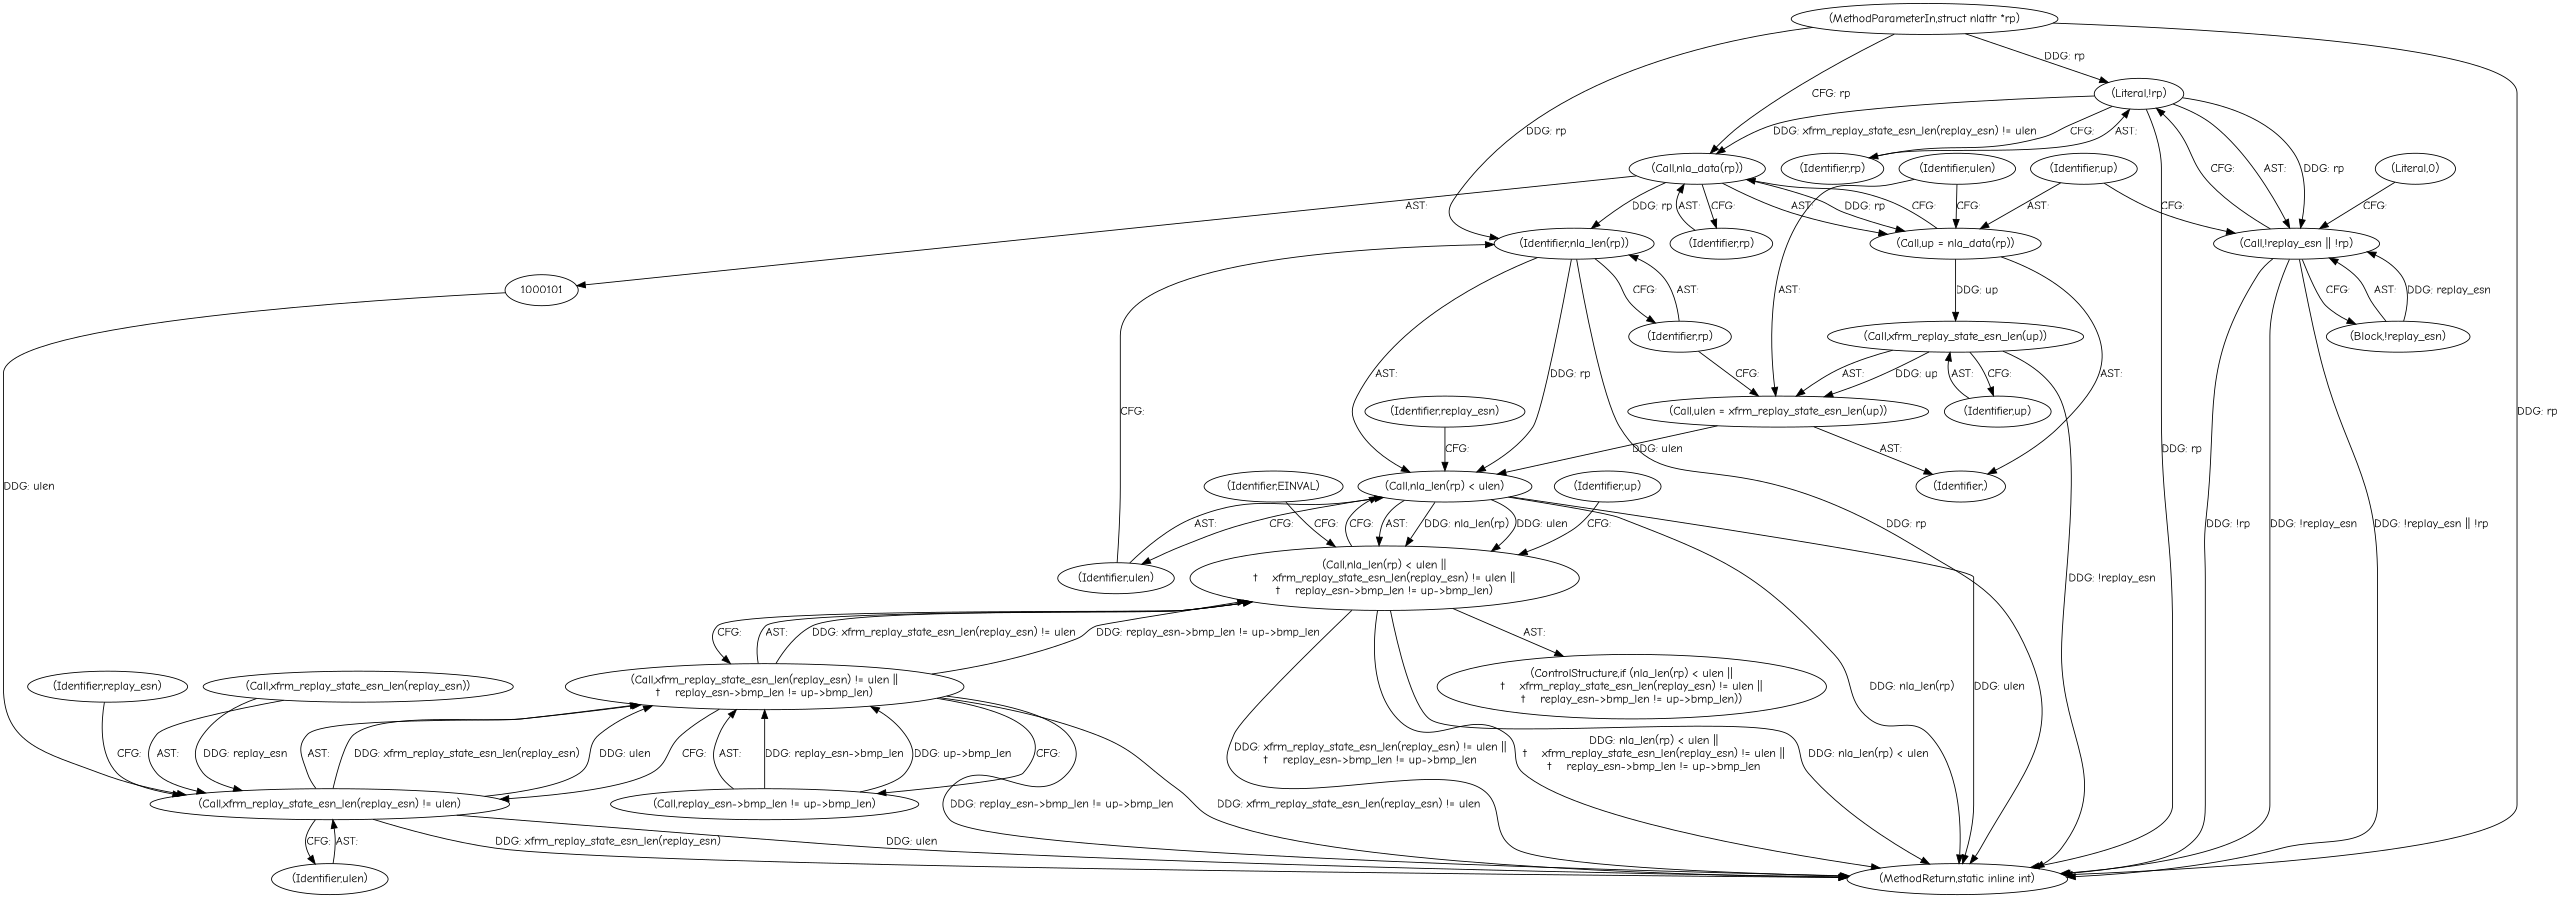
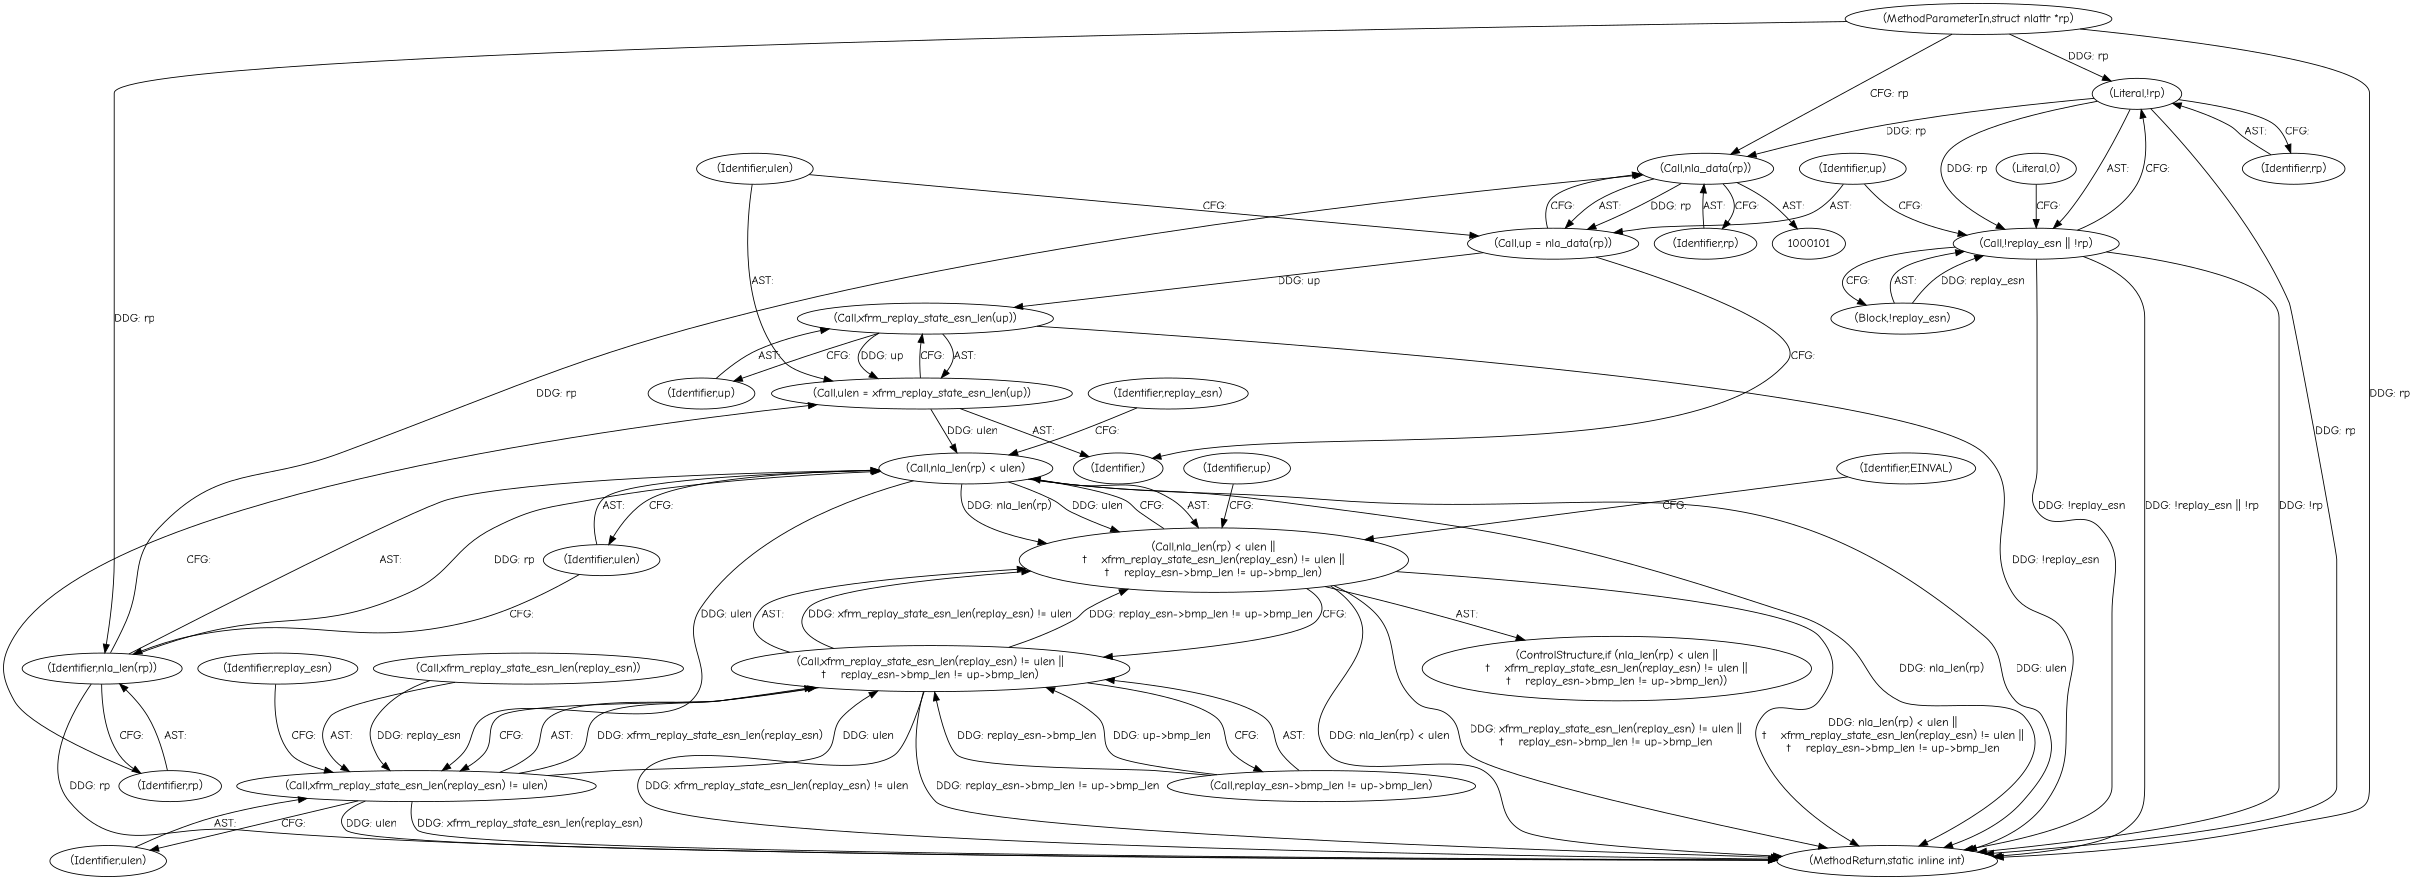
edge "(Literal,!rp)" -> "(Call,nla_data(rp))": label "DDG: xfrm_replay_state_esn_len(replay_esn) != ulen" -> "DDG: rp"
edge "(Call,nla_data(rp))" -> "(Identifier,nla_len(rp))": reversed
edge "(Call,ulen = xfrm_replay_state_esn_len(up))" -> "(Call,xfrm_replay_state_esn_len(up))": added, label "CFG:"
edge "(Call,up = nla_data(rp))" -> "(Identifier,)": label "AST: " -> "CFG: "
edge "1000101" -> "(Call,xfrm_replay_state_esn_len(replay_esn) != ulen)": now "(Call,nla_len(rp) < ulen)" -> "(Call,xfrm_replay_state_esn_len(replay_esn) != ulen)"
